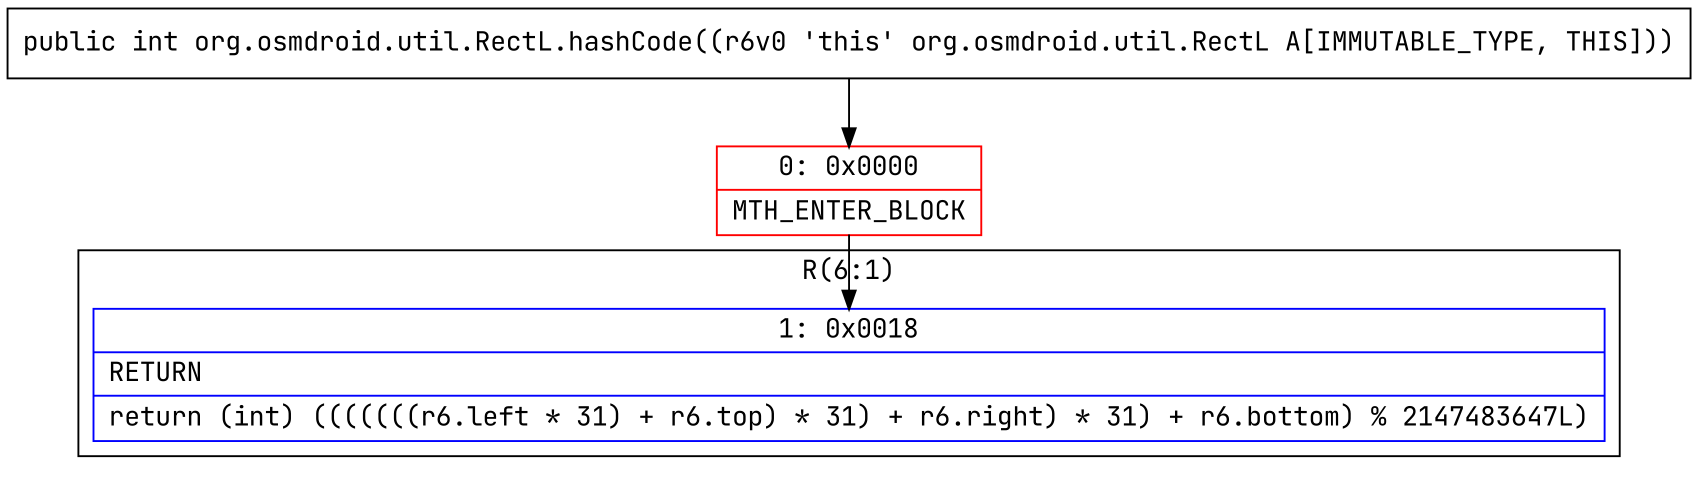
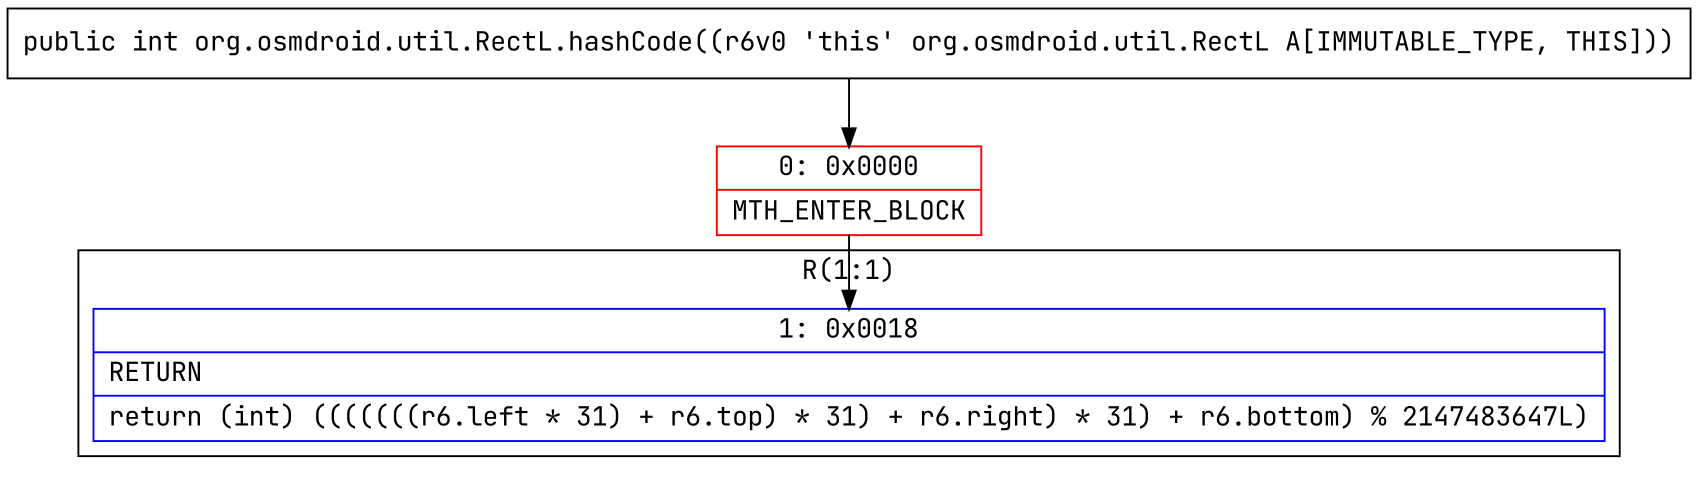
cluster "R(6:1)": label "R(6:1)" -> "R(1:1)"
